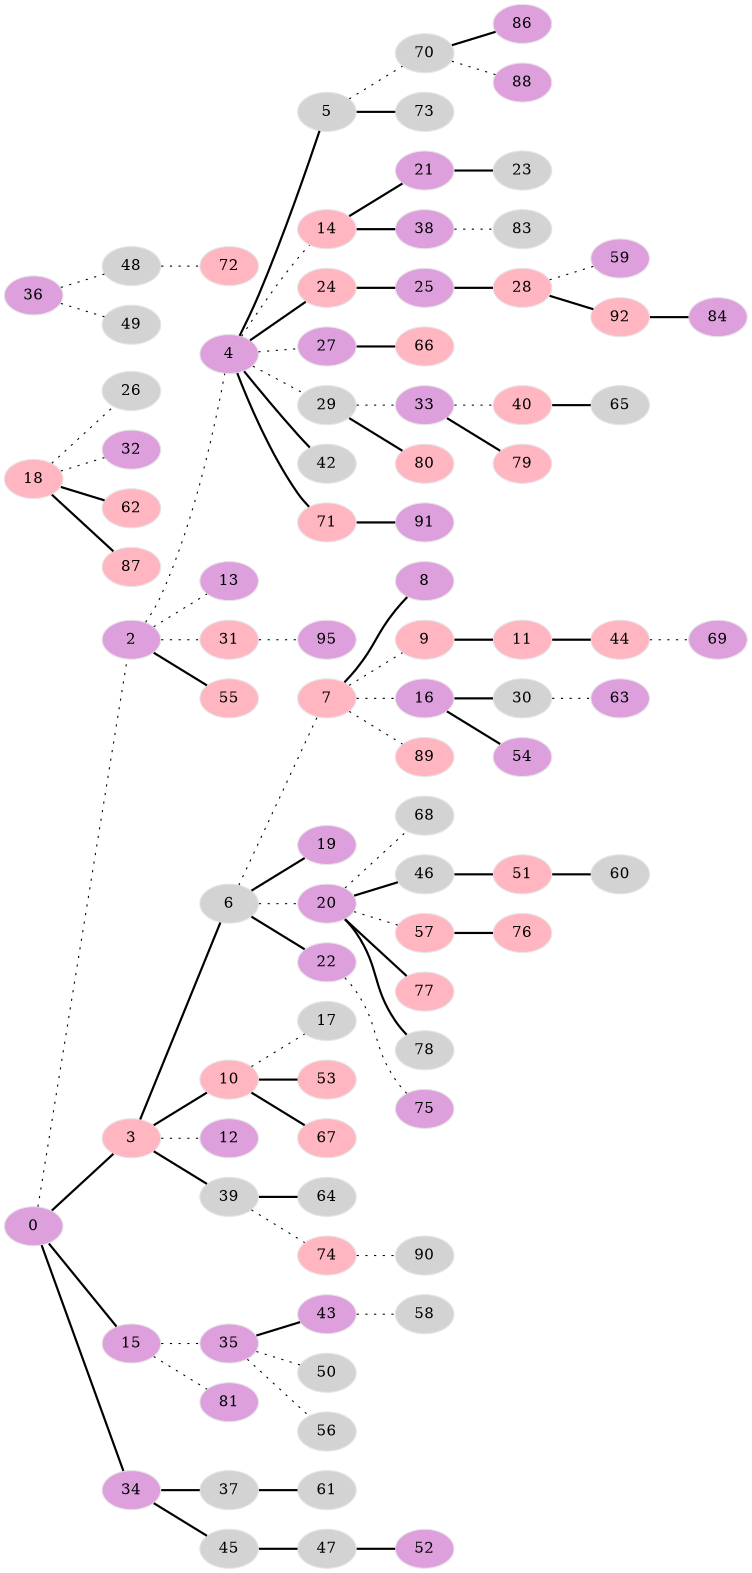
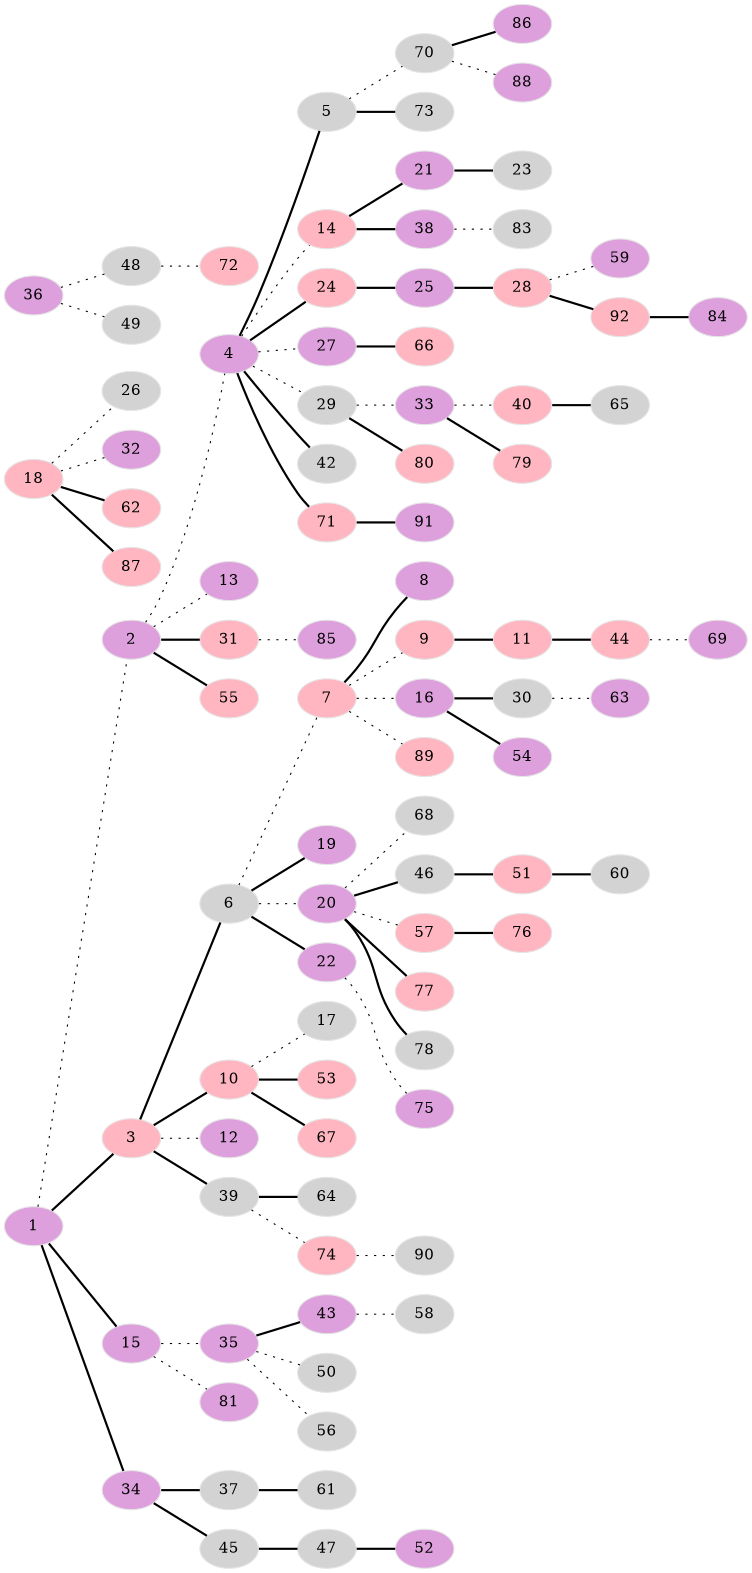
edge "2" -- "31": style dotted -> bold
node "95": label "95" -> "85"
node "0": label "0" -> "1"
